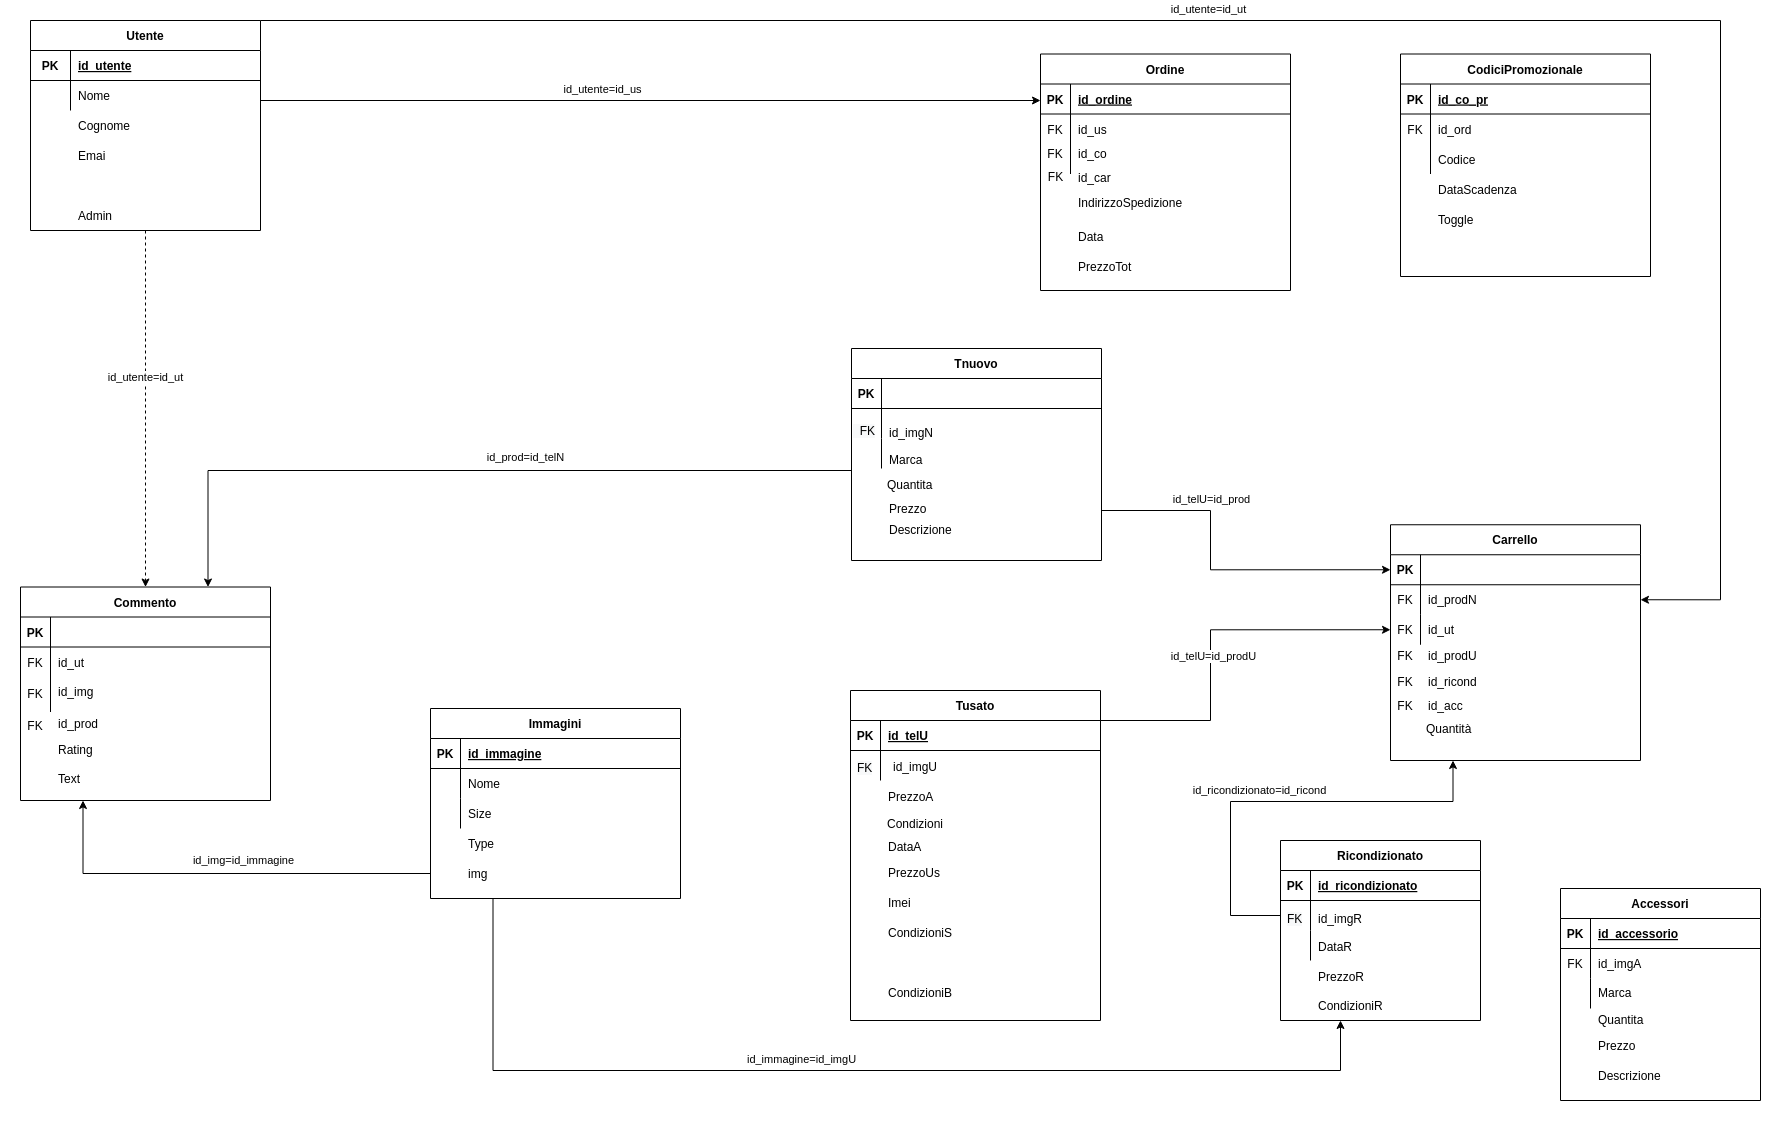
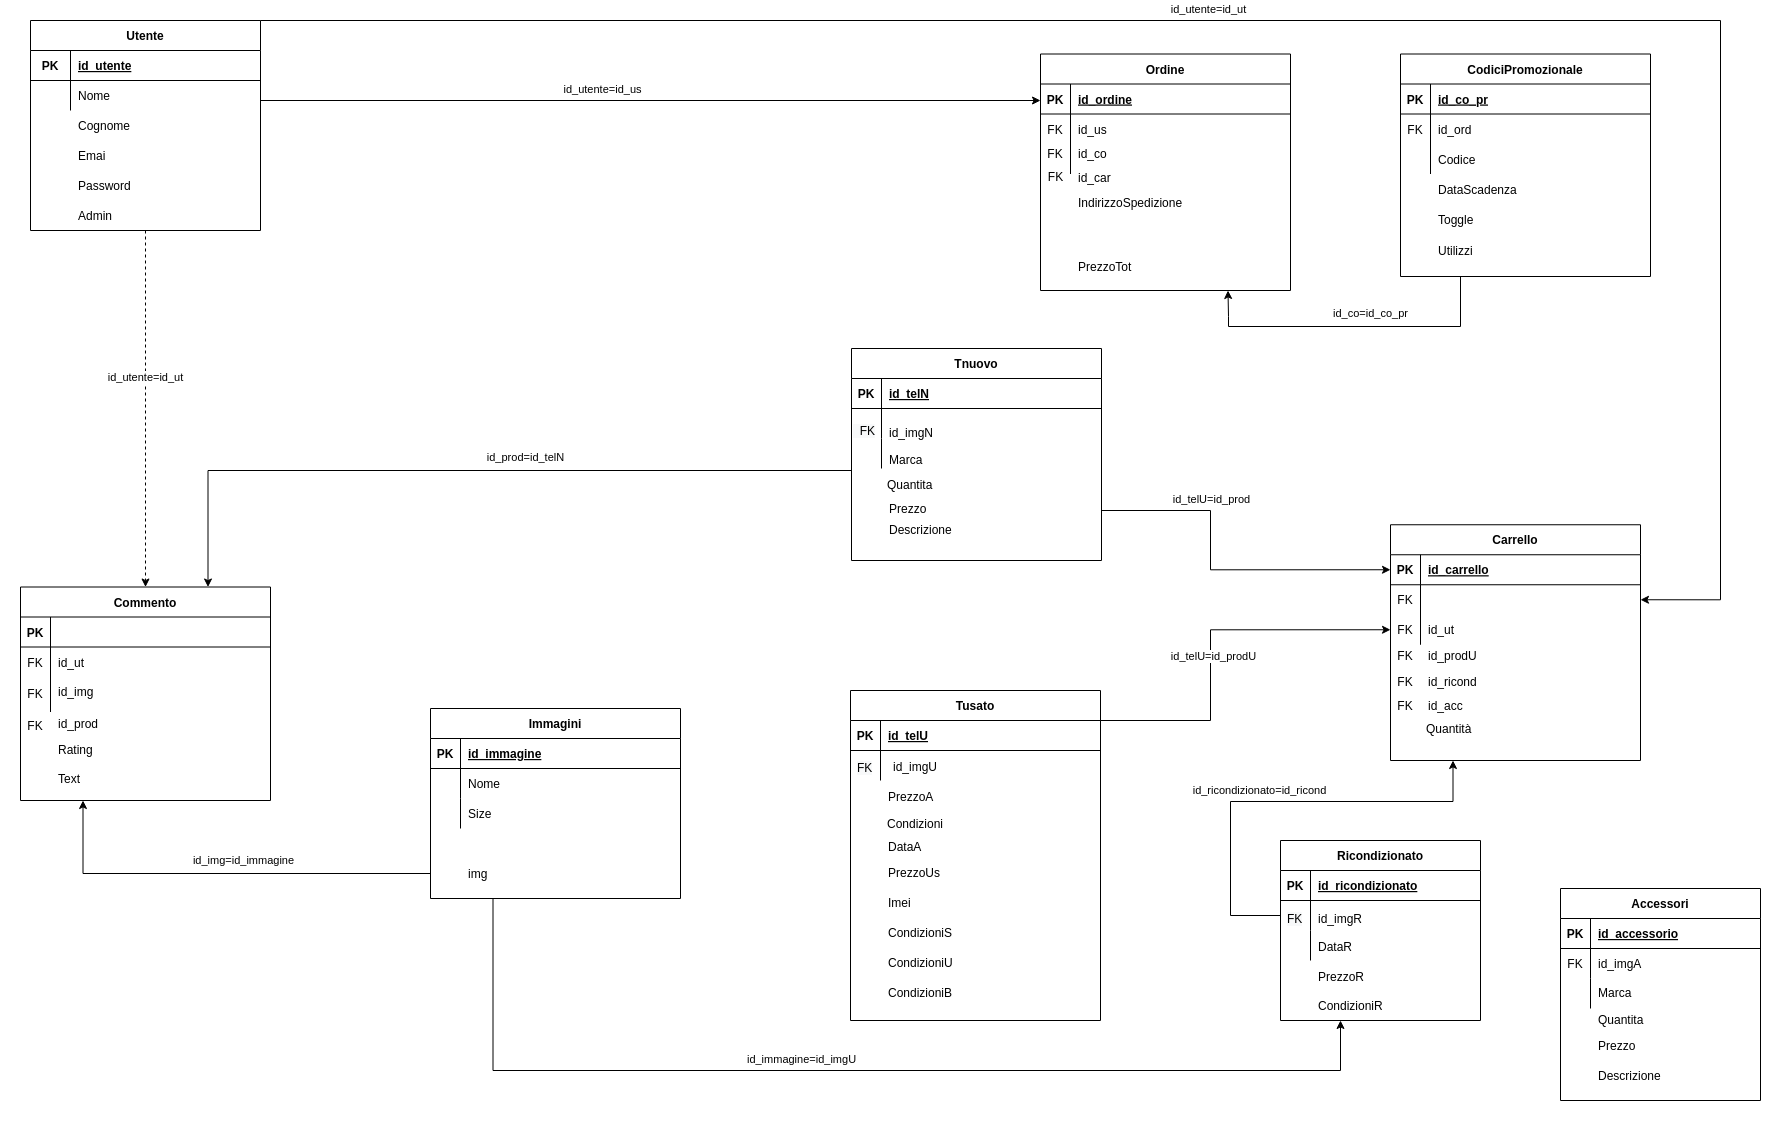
node "Password": added
node "Data": removed
node "Utilizzi": added
edge "CodiciPromozionale" -> "Ordine": added, label "id_co=id_co_pr"
node "id_telN": added
node "id_carrello": added
node "id_prodN": removed
node "Type": removed
node "CondizioniU": added
